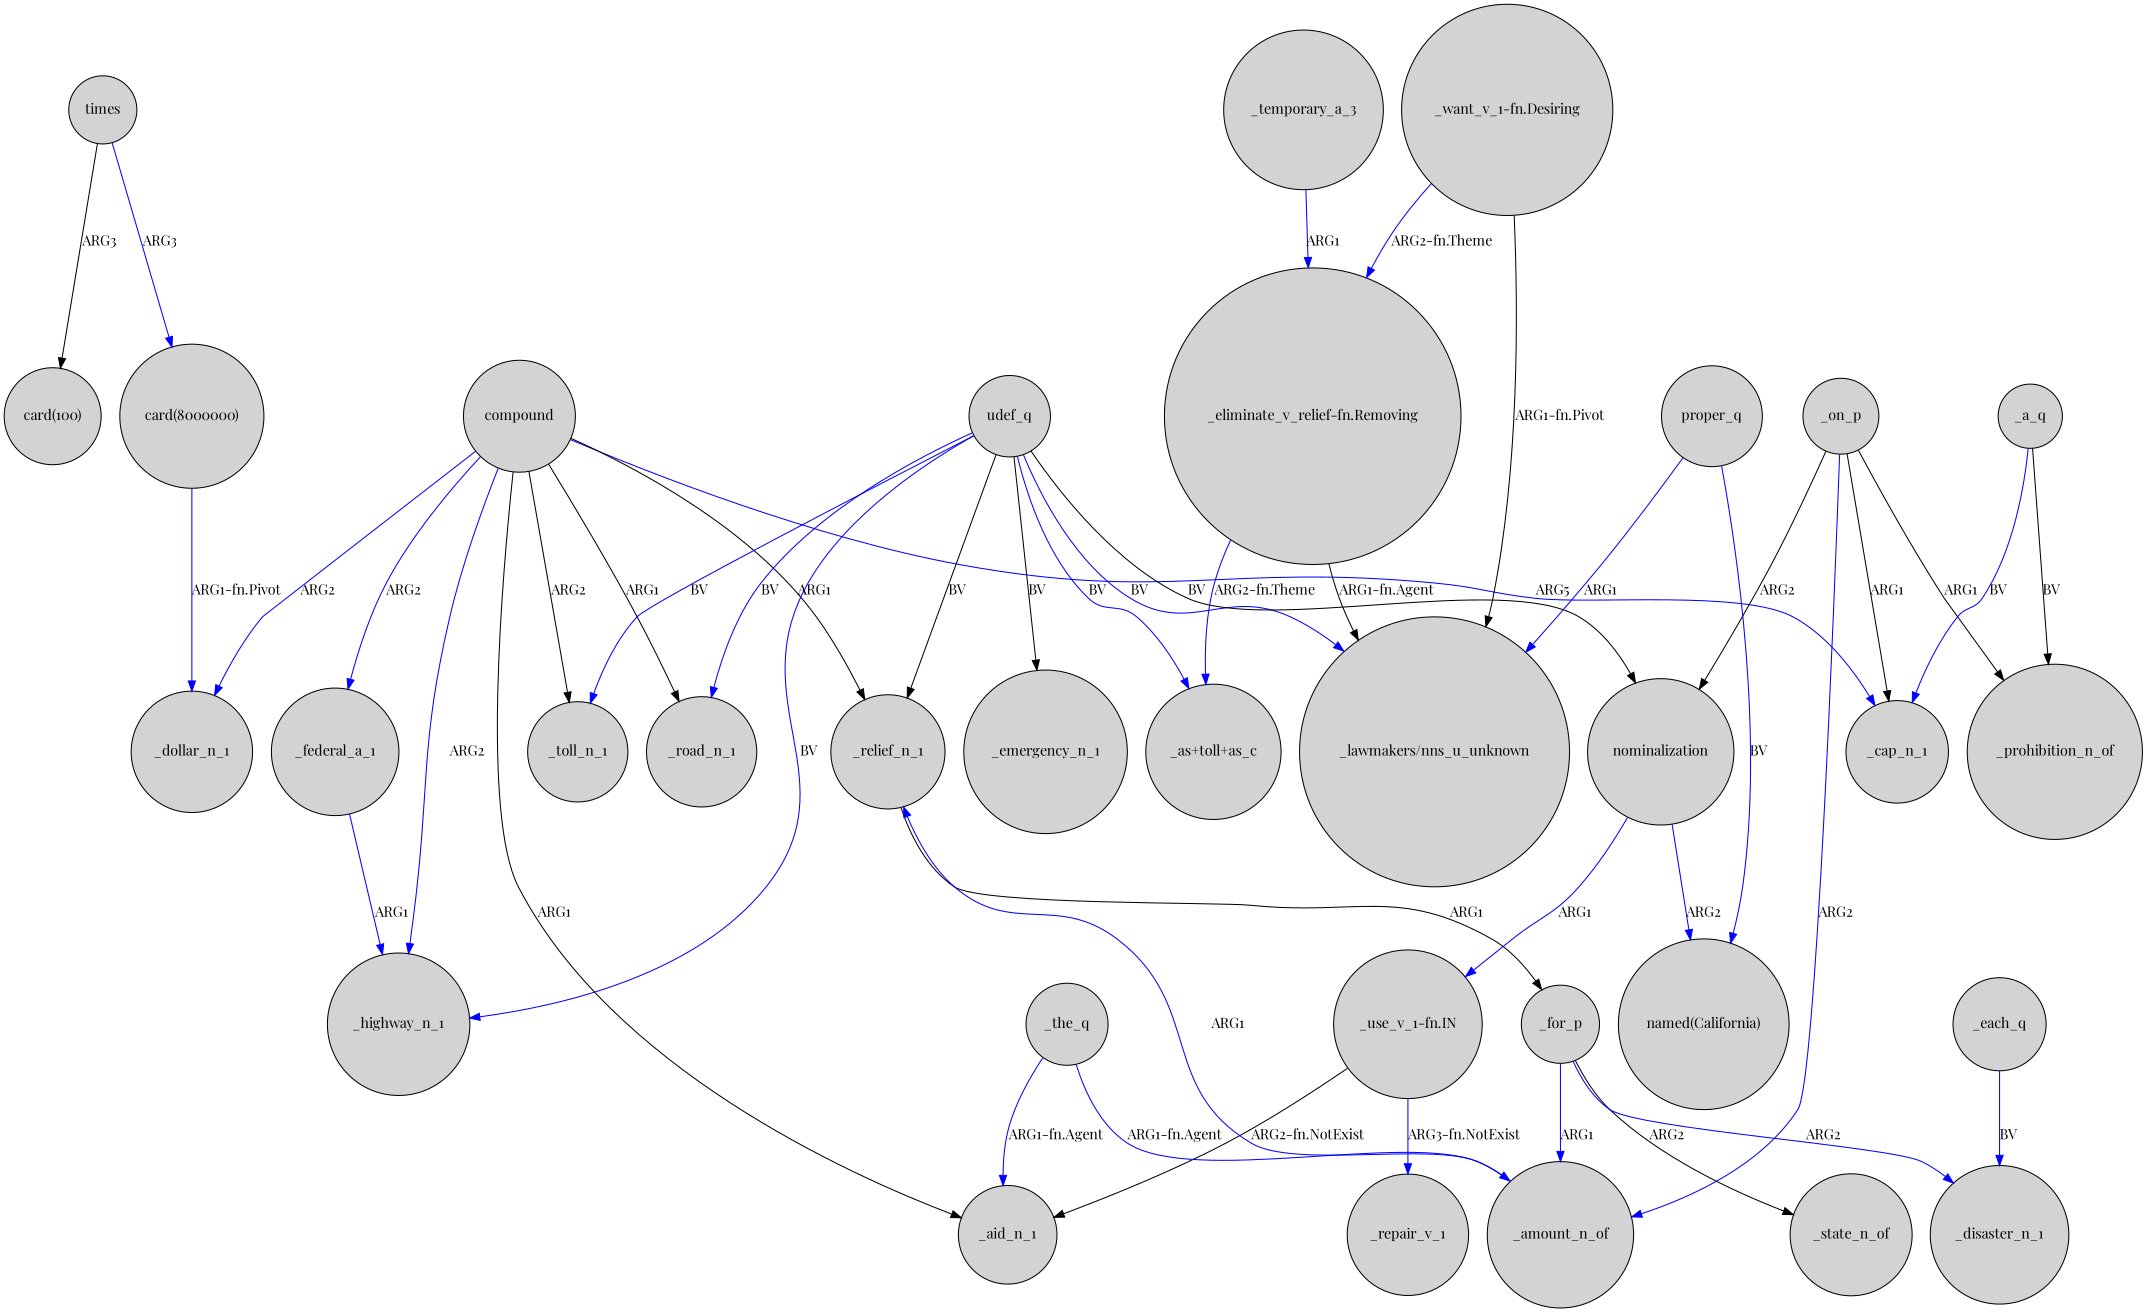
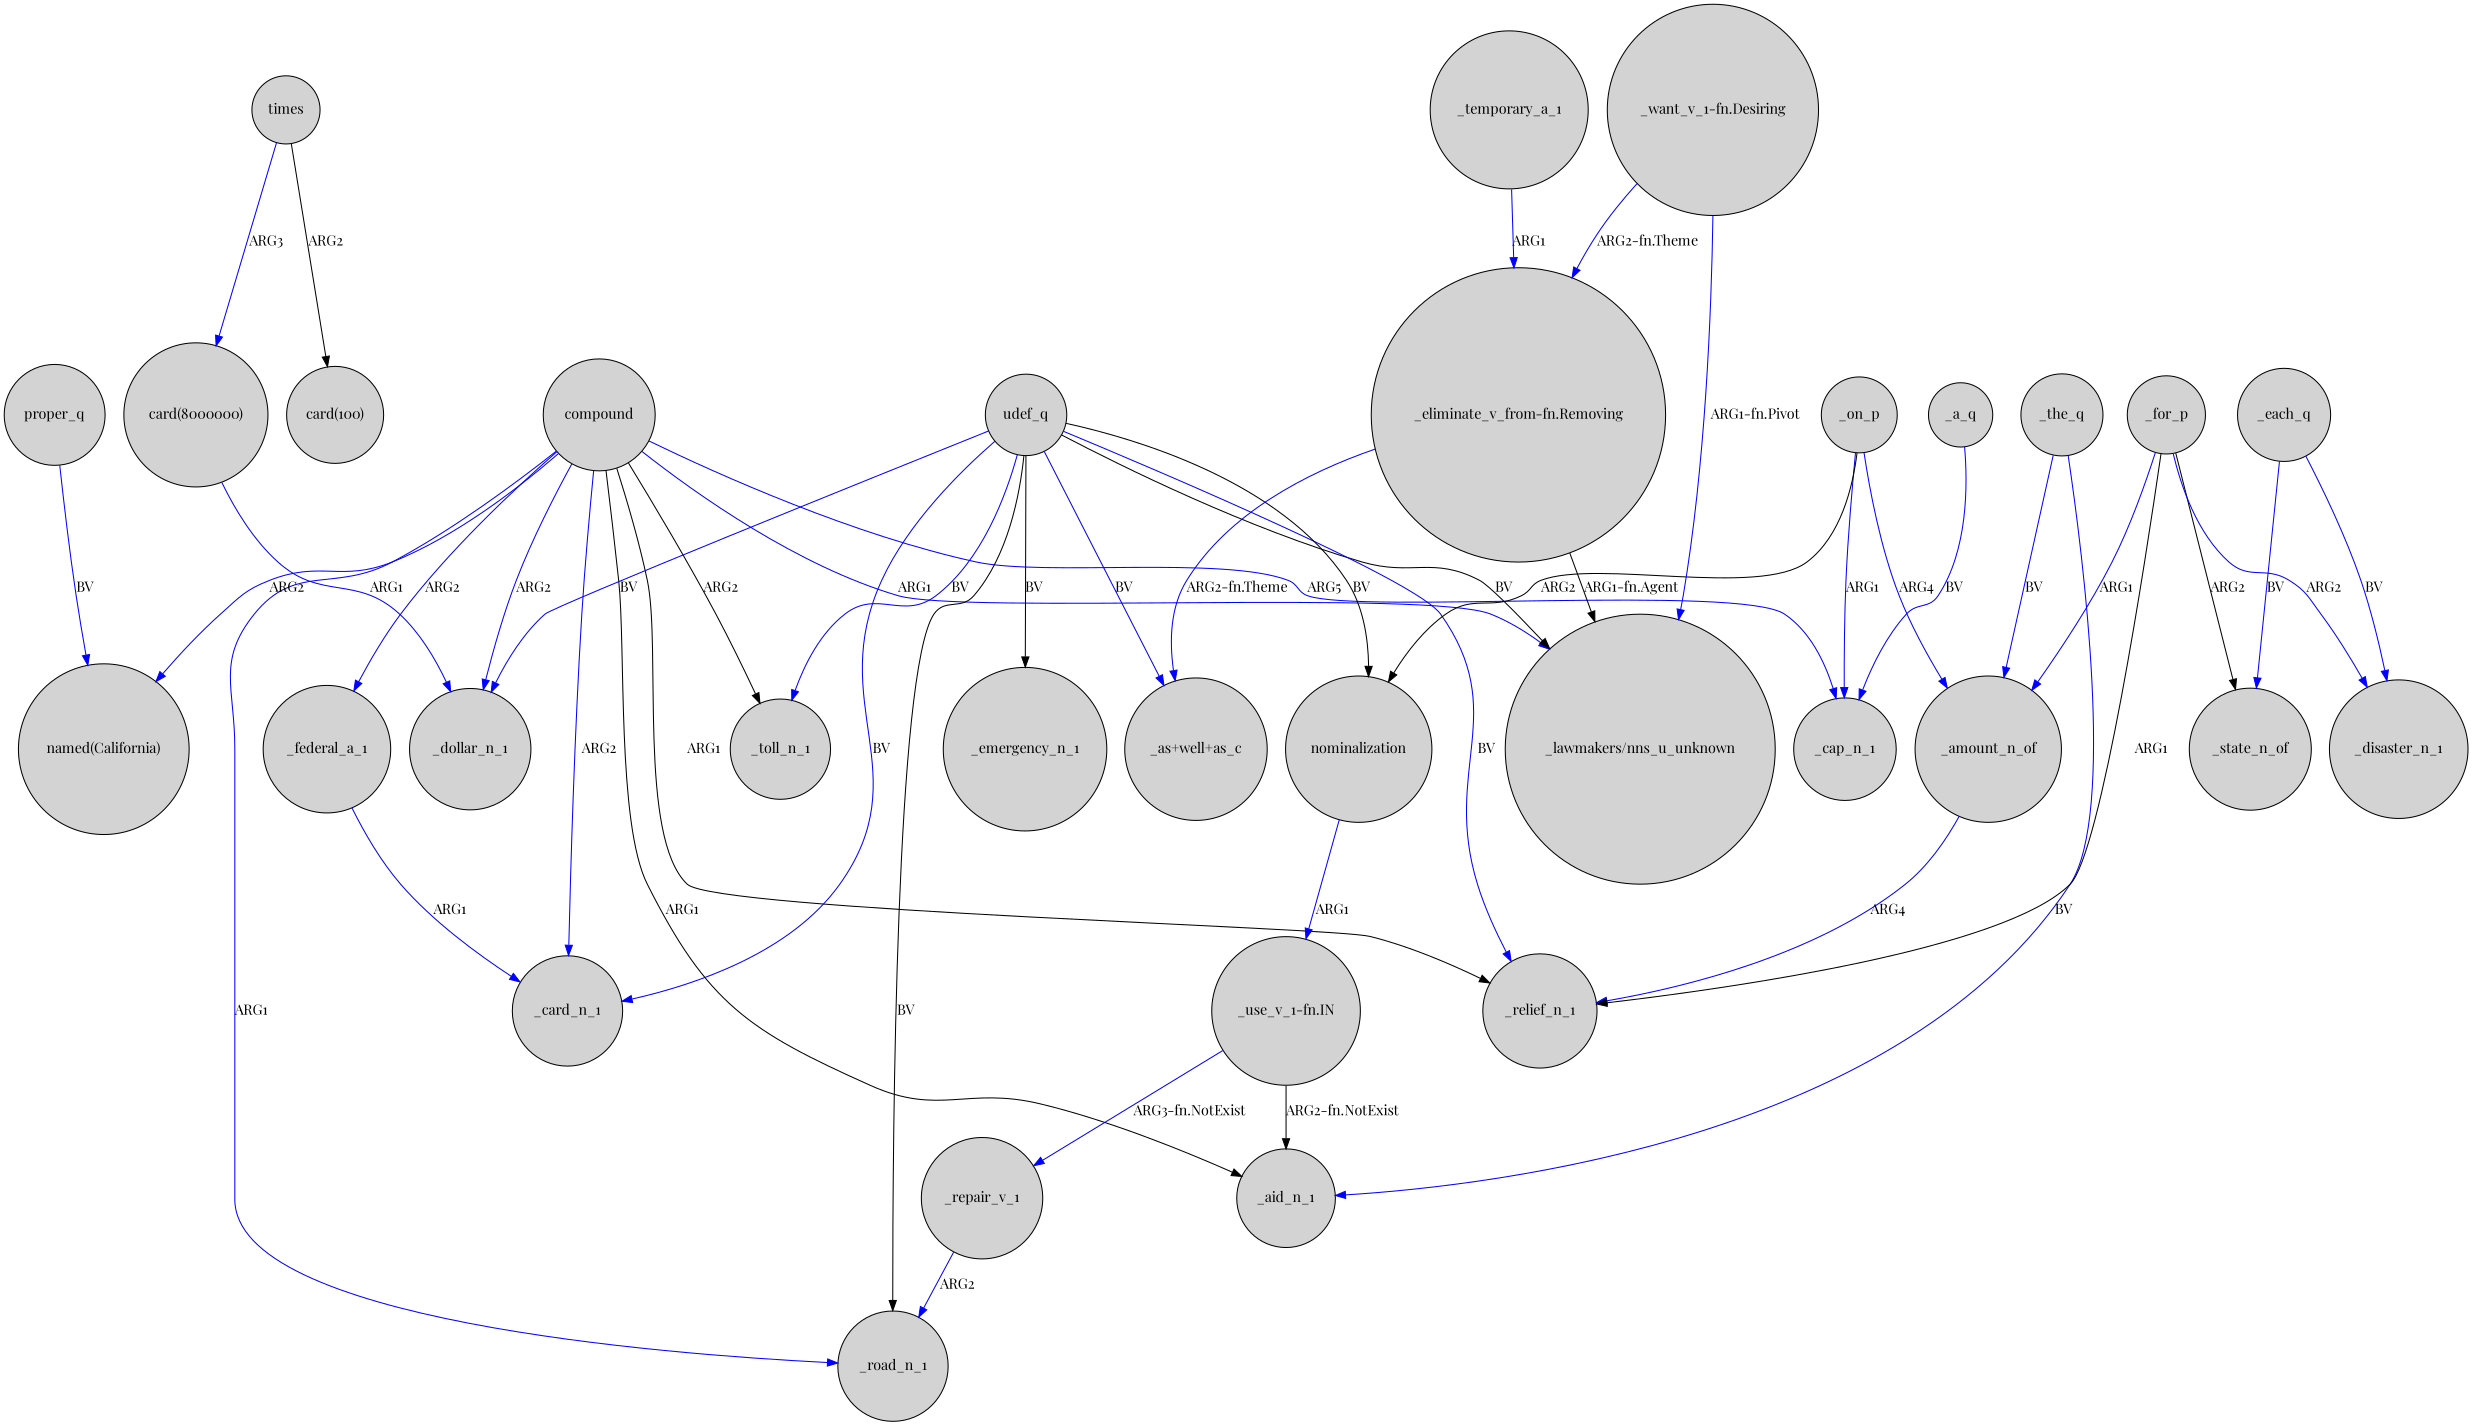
node "_temporary_a_3": label "_temporary_a_3" -> "_temporary_a_1"
edge "times" -> "card(100)": label "ARG3" -> "ARG2"
node "_eliminate_v_relief-fn.Removing": label "_eliminate_v_relief-fn.Removing" -> "_eliminate_v_from-fn.Removing"
edge "_want_v_1-fn.Desiring" -> "_lawmakers/nns_u_unknown": color black -> blue
edge "udef_q" -> "_dollar_n_1": added, label "BV"
edge "udef_q" -> "_road_n_1": color blue -> black
edge "proper_q" -> "_lawmakers/nns_u_unknown": now "compound" -> "_lawmakers/nns_u_unknown"
edge "_each_q" -> "_state_n_of": added, label "BV"
edge "udef_q" -> "_relief_n_1": color black -> blue
edge "_on_p" -> "_cap_n_1": color black -> blue
edge "compound" -> "_road_n_1": color black -> blue
edge "card(8000000)" -> "_dollar_n_1": label "ARG1-fn.Pivot" -> "ARG1"
edge "udef_q" -> "_lawmakers/nns_u_unknown": color blue -> black
node "_as+toll+as_c": label "_as+toll+as_c" -> "_as+well+as_c"
node "_prohibition_n_of": removed
edge "nominalization" -> "named(California)": now "compound" -> "named(California)"
edge "_relief_n_1" -> "_for_p": reversed
edge "_on_p" -> "_amount_n_of": label "ARG2" -> "ARG4"
node "_highway_n_1": label "_highway_n_1" -> "_card_n_1"
edge "_amount_n_of" -> "_relief_n_1": label "ARG1" -> "ARG4"
edge "_the_q" -> "_aid_n_1": label "ARG1-fn.Agent" -> "BV"
edge "_the_q" -> "_amount_n_of": label "ARG1-fn.Agent" -> "BV"
edge "_repair_v_1" -> "_road_n_1": added, label "ARG2"
